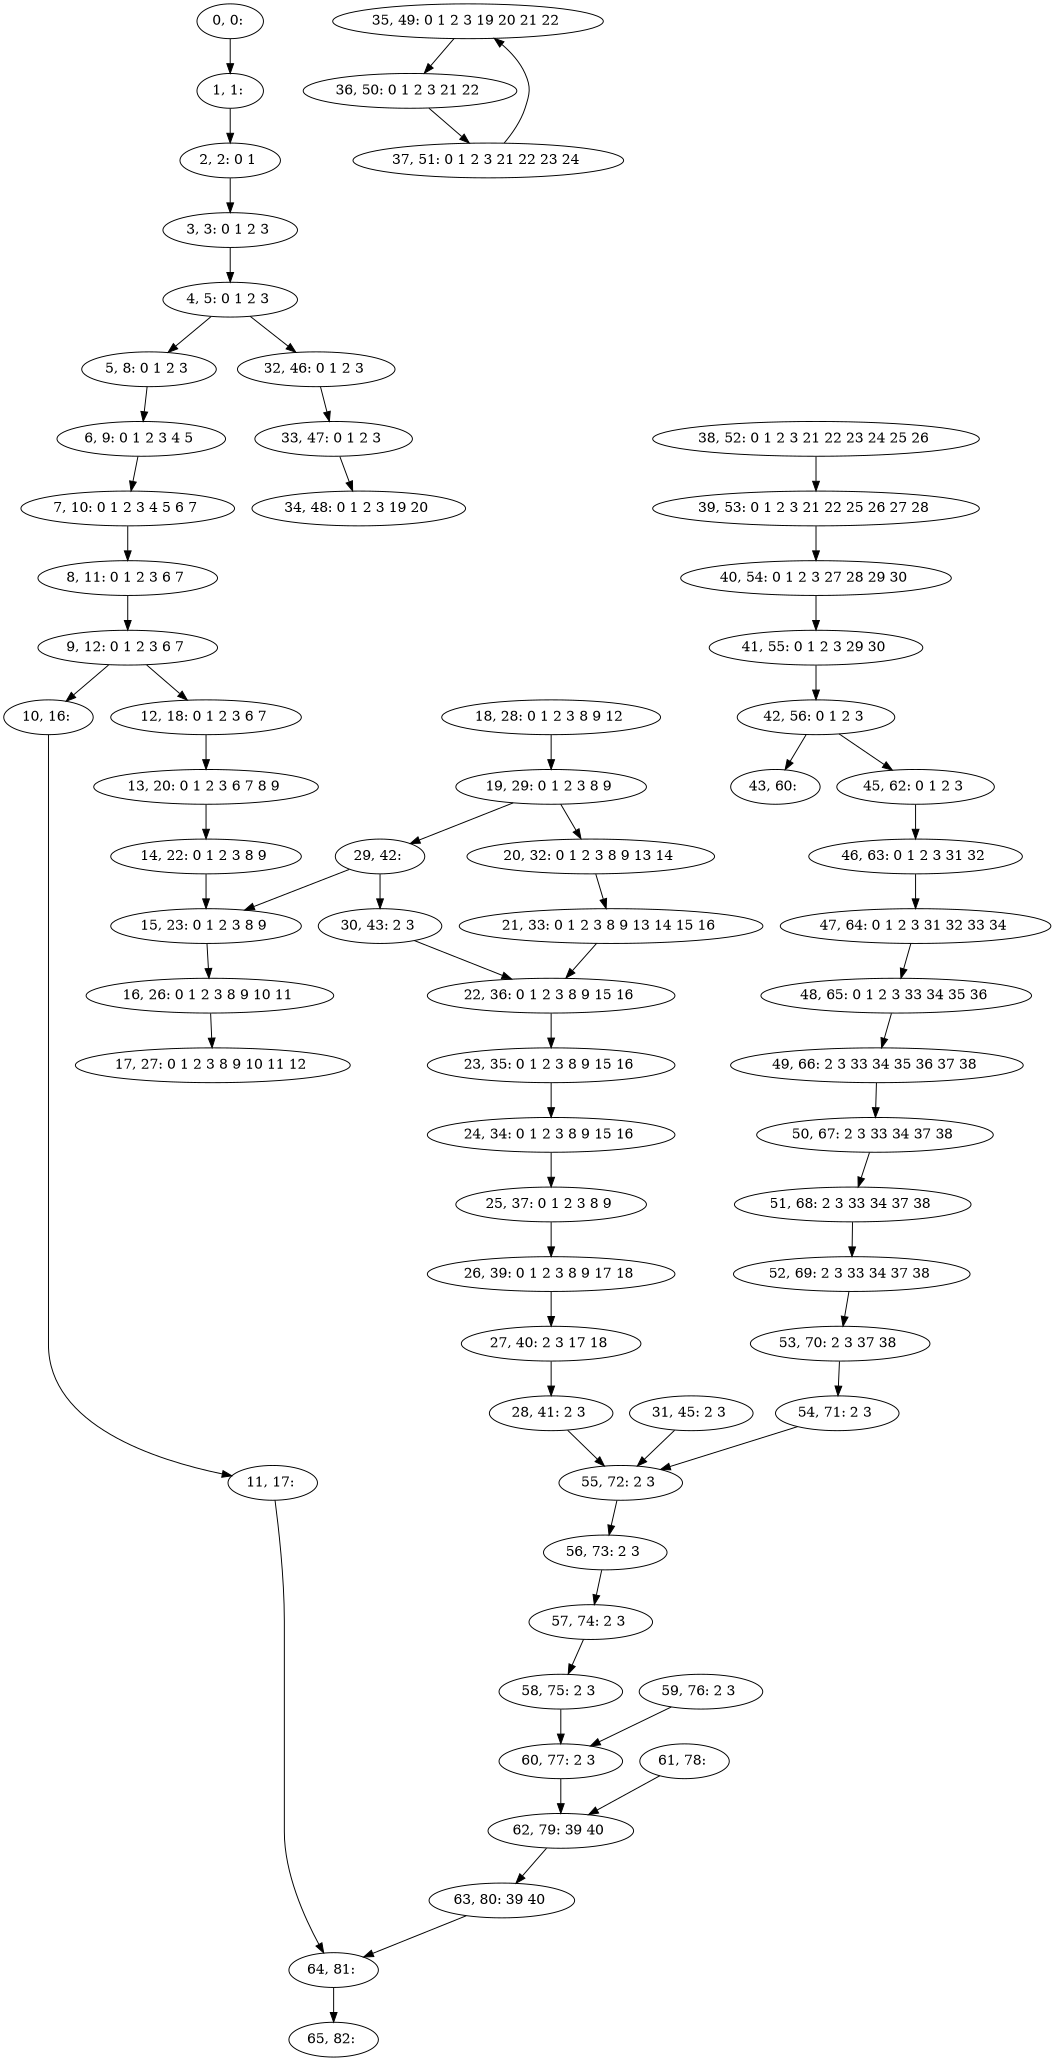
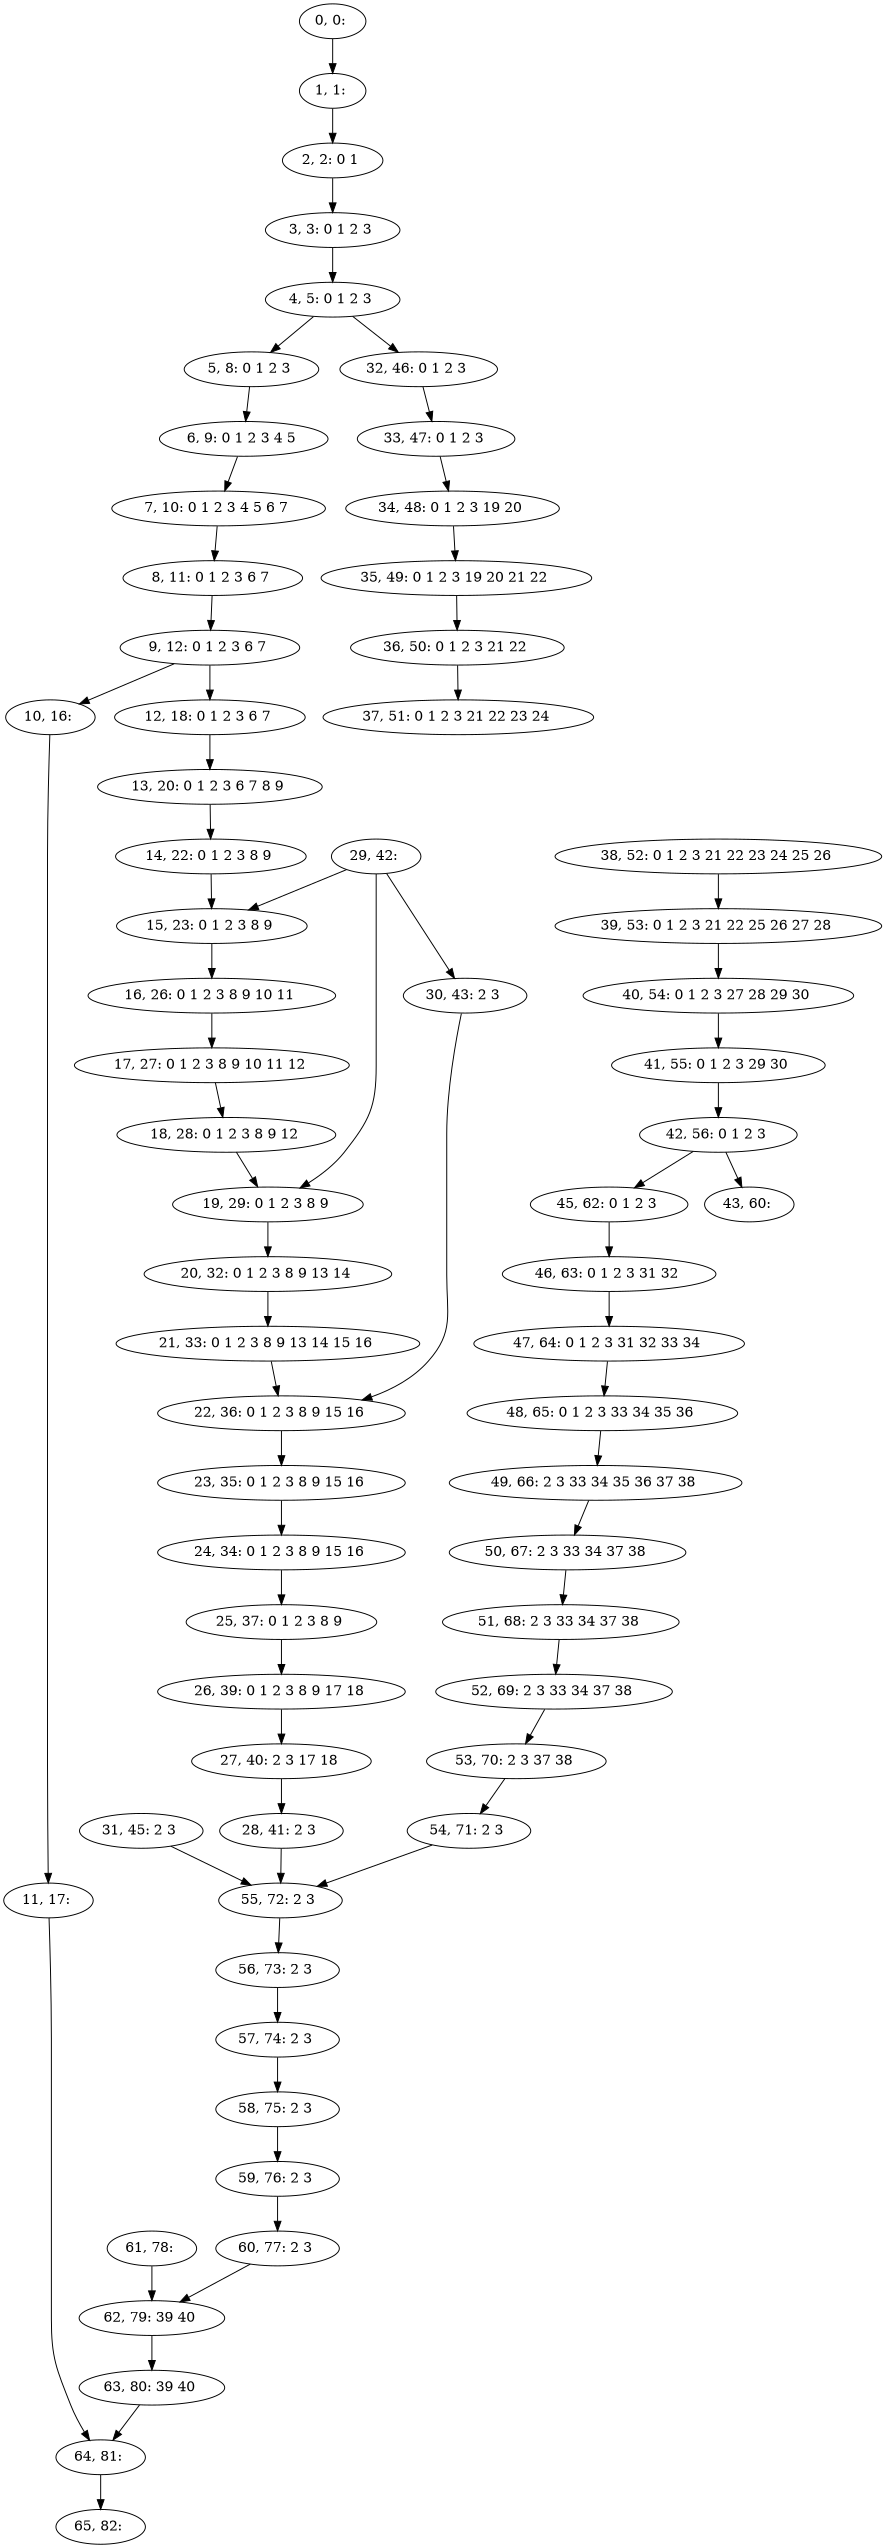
edge "37, 51: 0 1 2 3 21 22 23 24" -> "35, 49: 0 1 2 3 19 20 21 22": now "34, 48: 0 1 2 3 19 20" -> "35, 49: 0 1 2 3 19 20 21 22"
edge "19, 29: 0 1 2 3 8 9" -> "29, 42:": reversed
edge "17, 27: 0 1 2 3 8 9 10 11 12" -> "18, 28: 0 1 2 3 8 9 12": added
edge "58, 75: 2 3" -> "60, 77: 2 3": now "58, 75: 2 3" -> "59, 76: 2 3"
